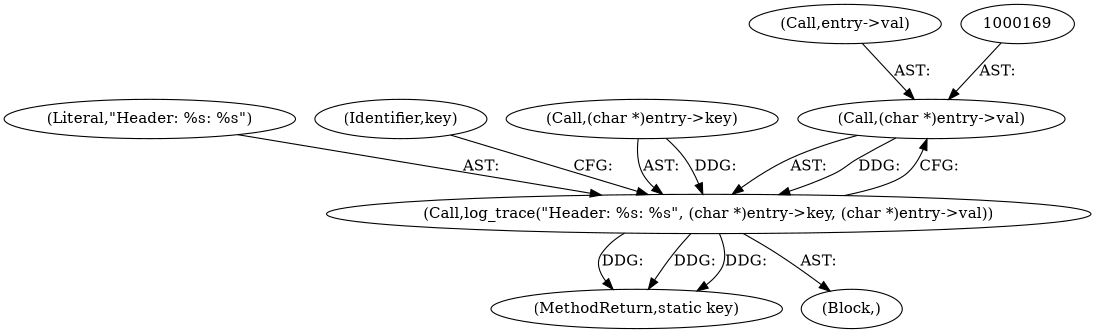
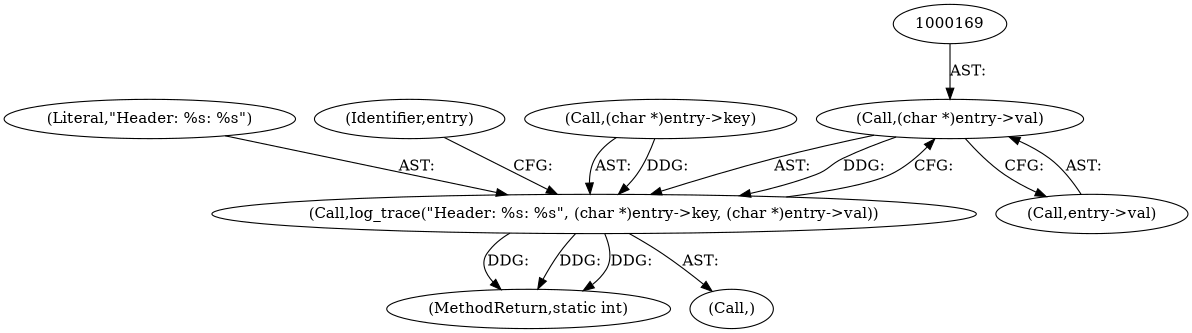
node "(Identifier,key)": label "(Identifier,key)" -> "(Identifier,entry)"
edge "(Call,(char *)entry->val)" -> "(Call,entry->val)": added, label "CFG:"
node "(MethodReturn,static key)": label "(MethodReturn,static key)" -> "(MethodReturn,static int)"
node "(Block,)": label "(Block,)" -> "(Call,)"
